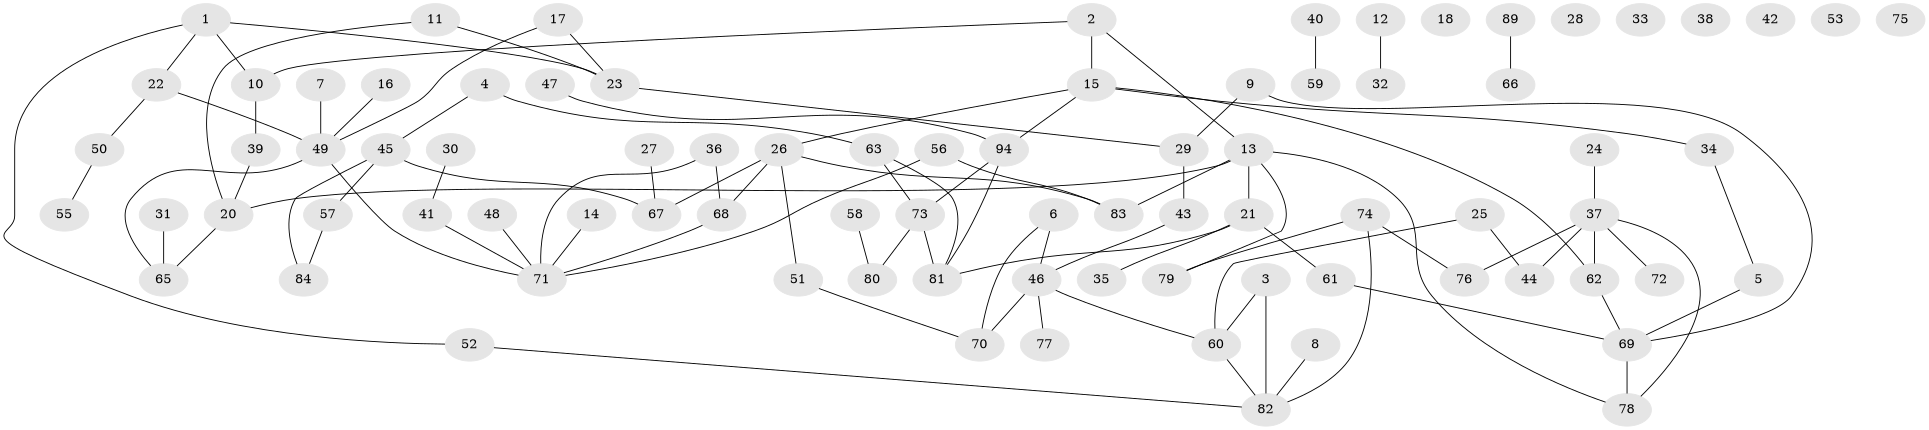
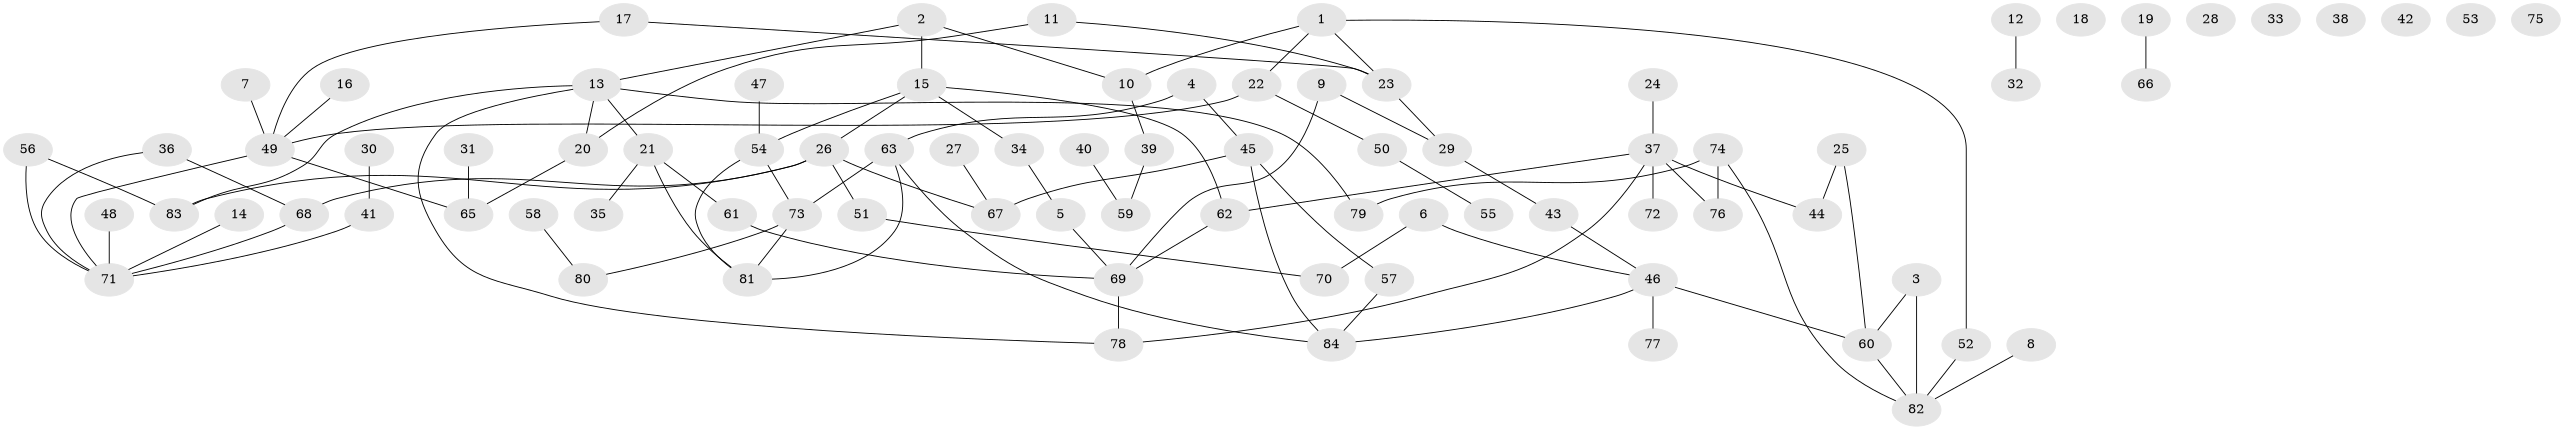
node "89": label "89" -> "19"
node "94": label "94" -> "54"
edge "39" -- "20": now "39" -- "59"
edge "63" -- "84": added
edge "46" -- "70": now "46" -- "84"
